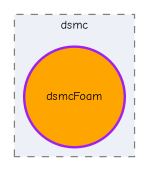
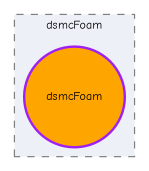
cluster "dsmc": label "dsmc" -> "dsmcFoam"
